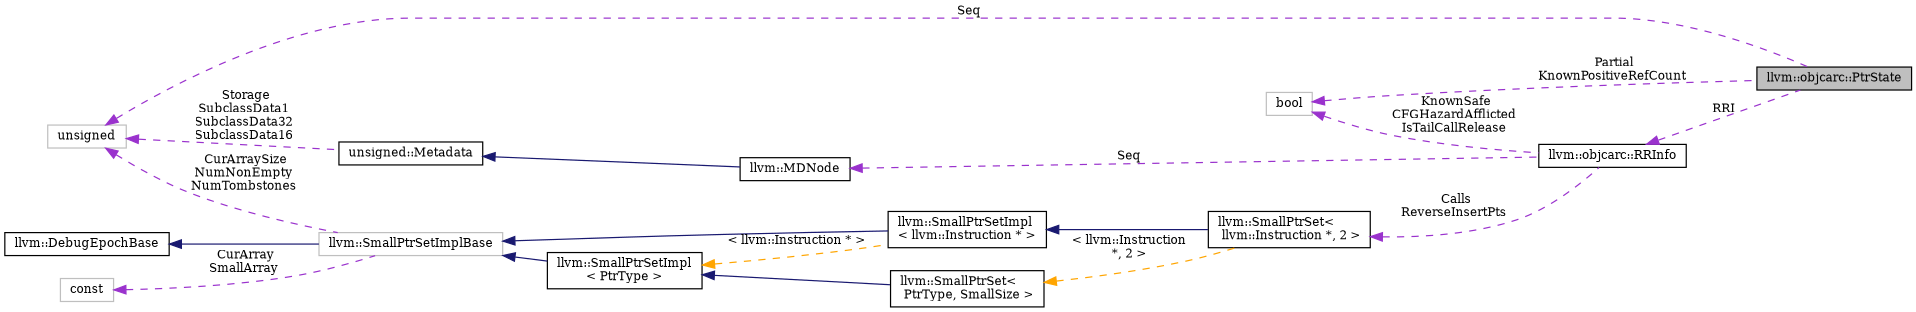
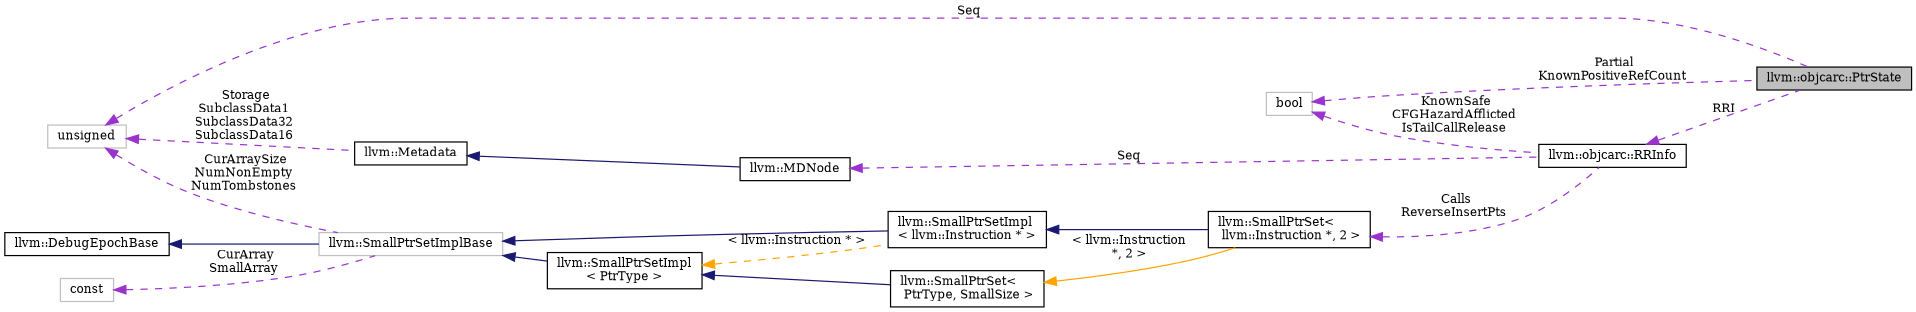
node "unsigned::Metadata": label "unsigned::Metadata" -> "llvm::Metadata"
edge "llvm::SmallPtrSet< llvm::Instruction *, 2 >" -> "llvm::SmallPtrSet< PtrType, SmallSize >": style dashed -> solid
